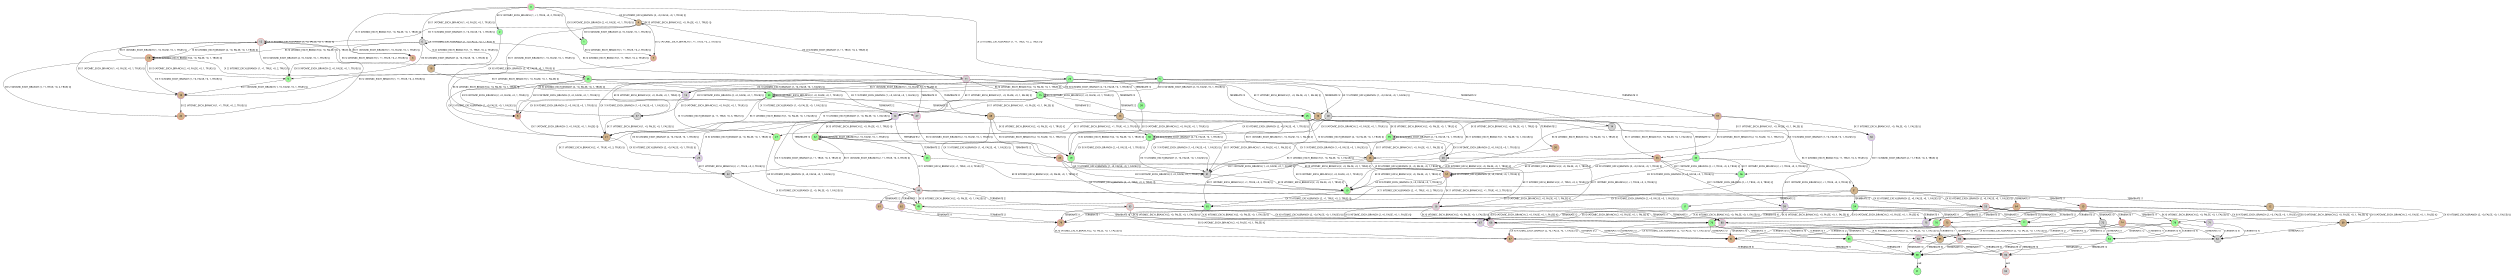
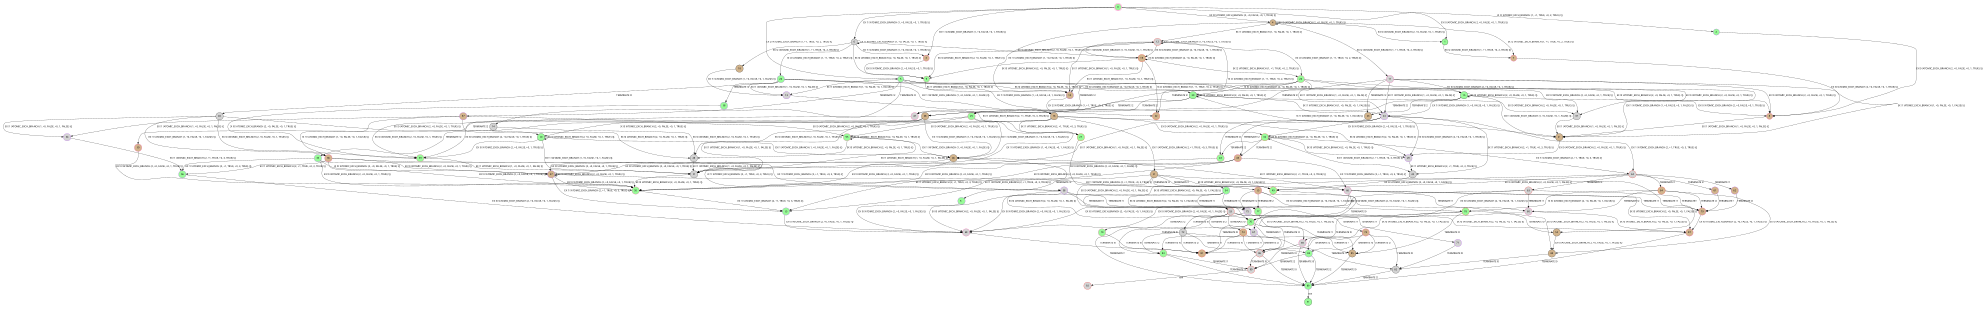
edge "32" -> "29": added, label "EX !0 !ATOMIC_EXCH_BRANCH (2, +0, FALSE, +0, 1, TRUE) !{}"
edge "78" -> "82": now "78" -> "52"
edge "81" -> "89": now "75" -> "89"
